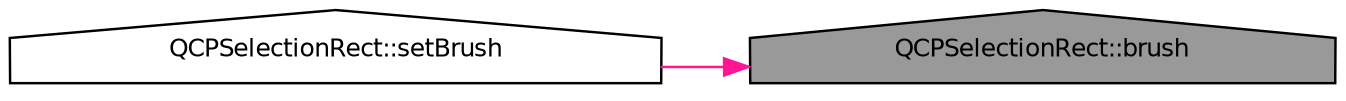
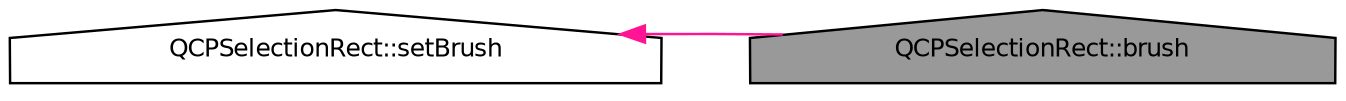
edge "QCPSelectionRect::setBrush" -> "QCPSelectionRect::brush": reversed
